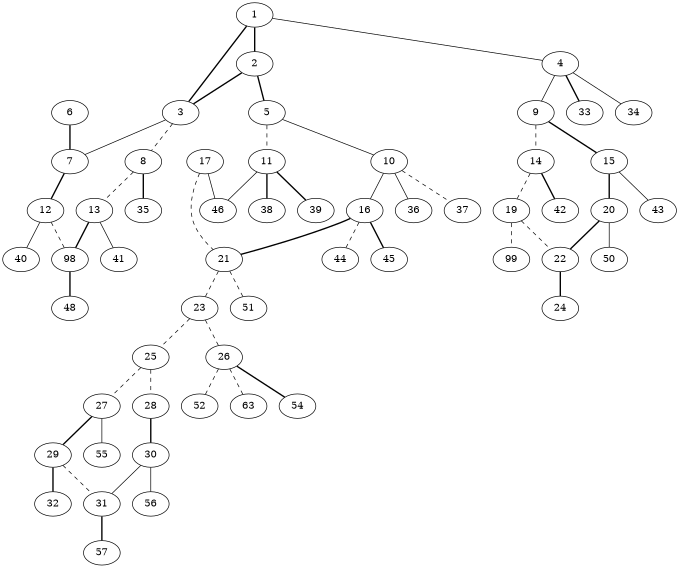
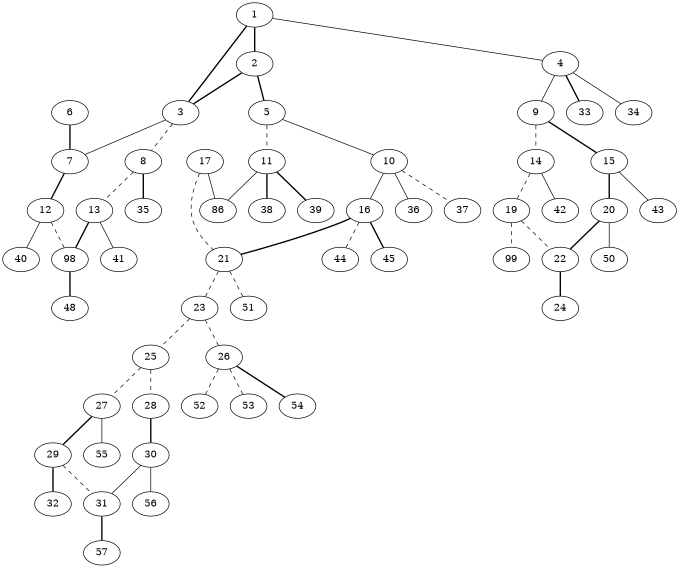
edge "14" -- "42": style bold -> solid
node "46": label "46" -> "86"
node "63": label "63" -> "53"
